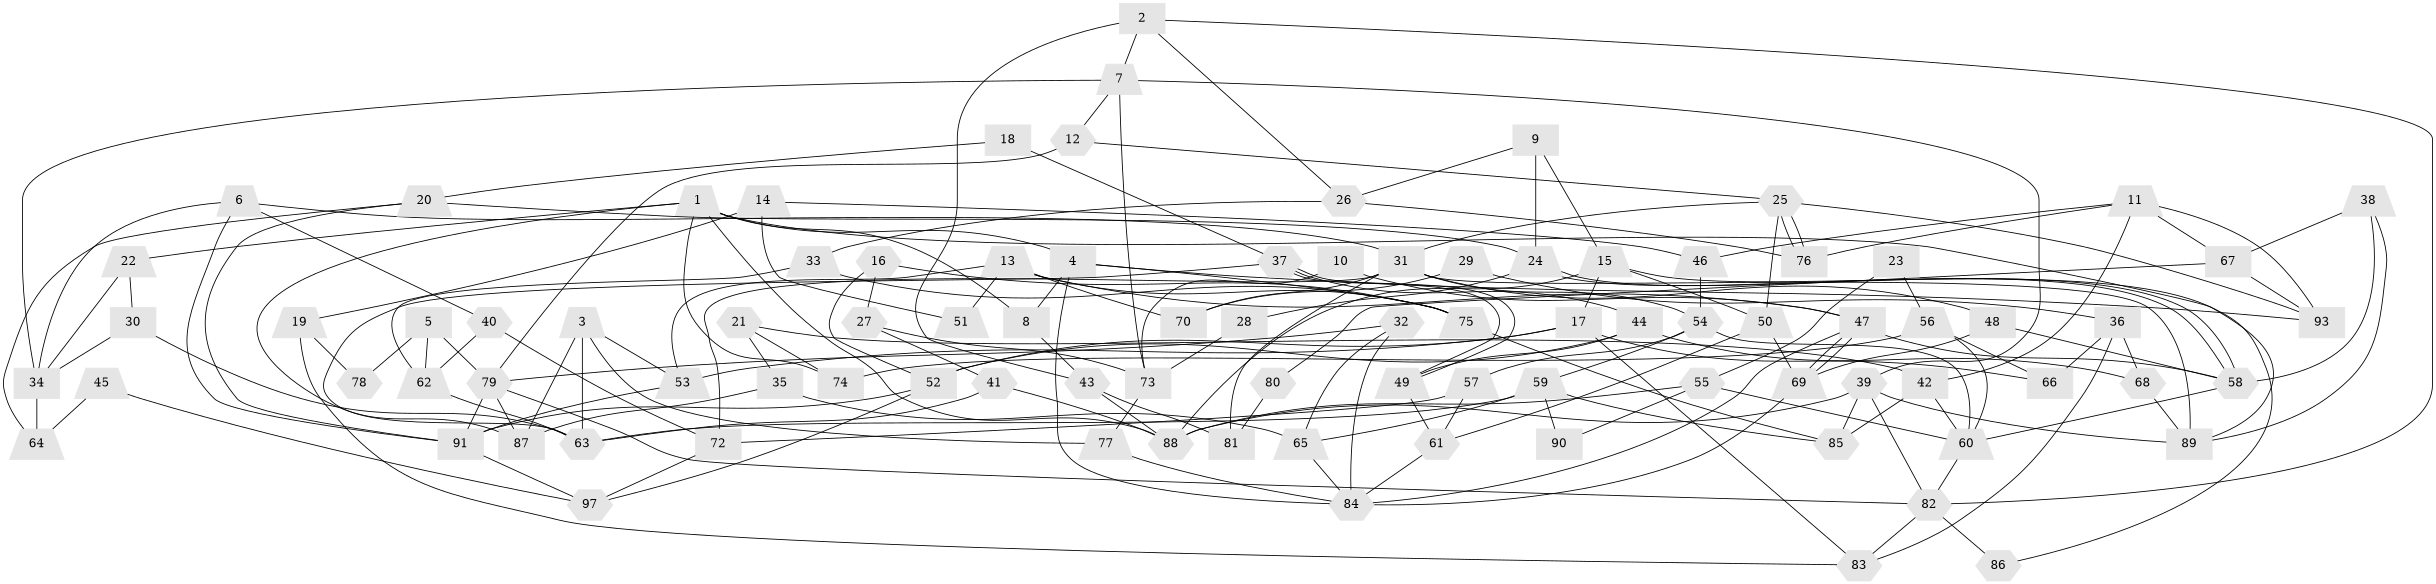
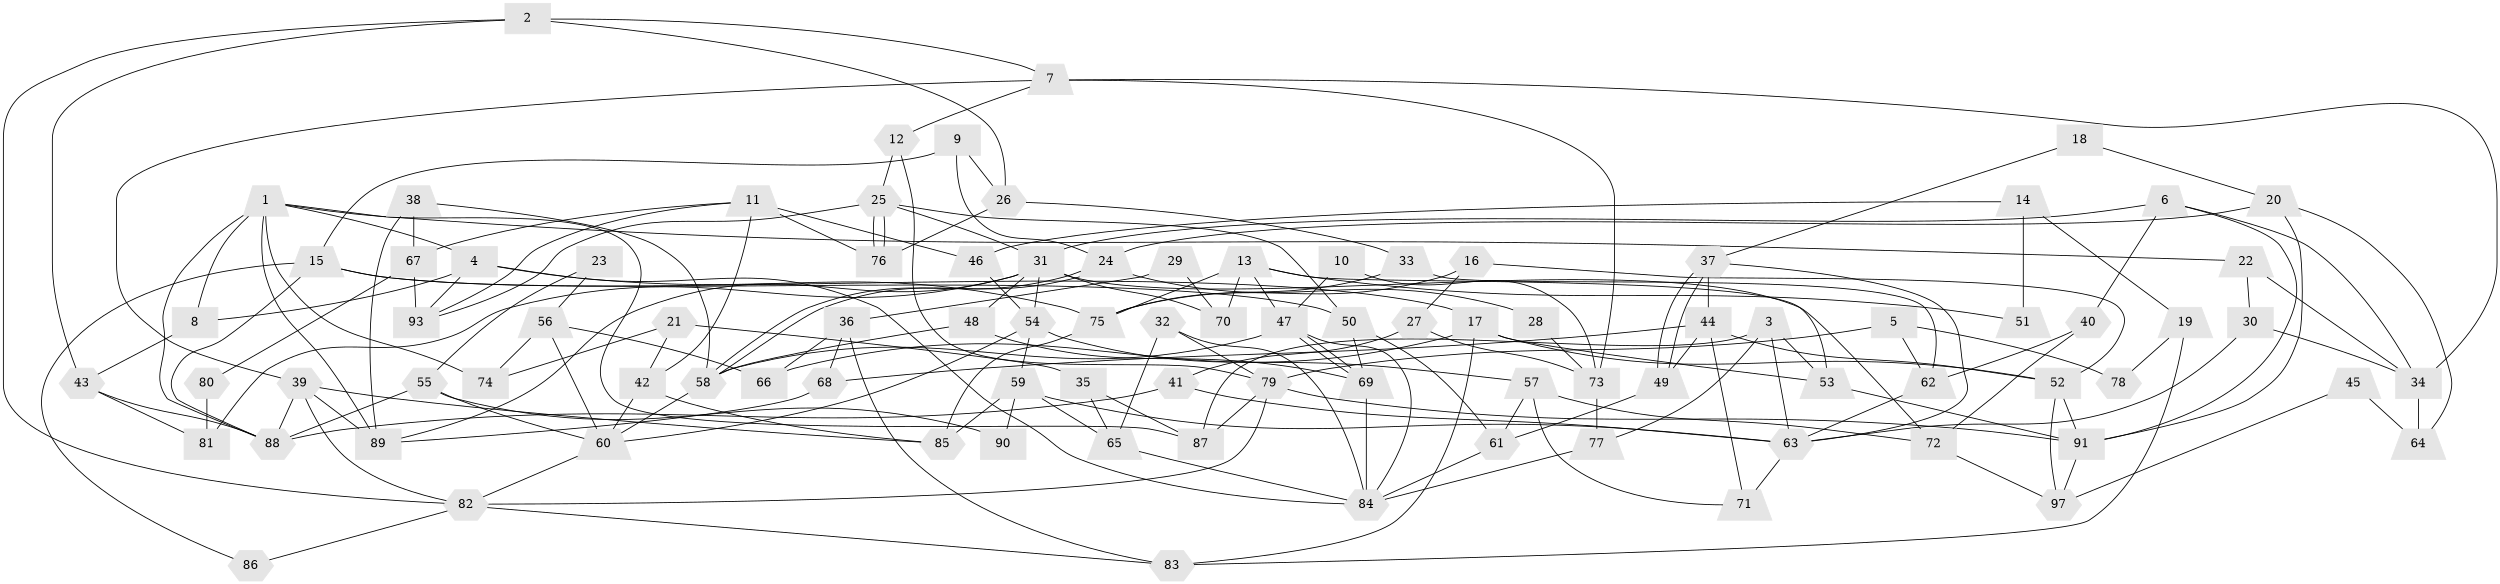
node "71": added
